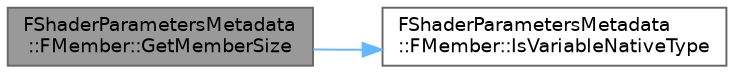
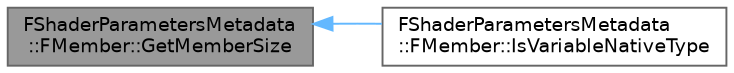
edge "FShaderParametersMetadata ::FMember::GetMemberSize" -> "FShaderParametersMetadata ::FMember::IsVariableNativeType": reversed
